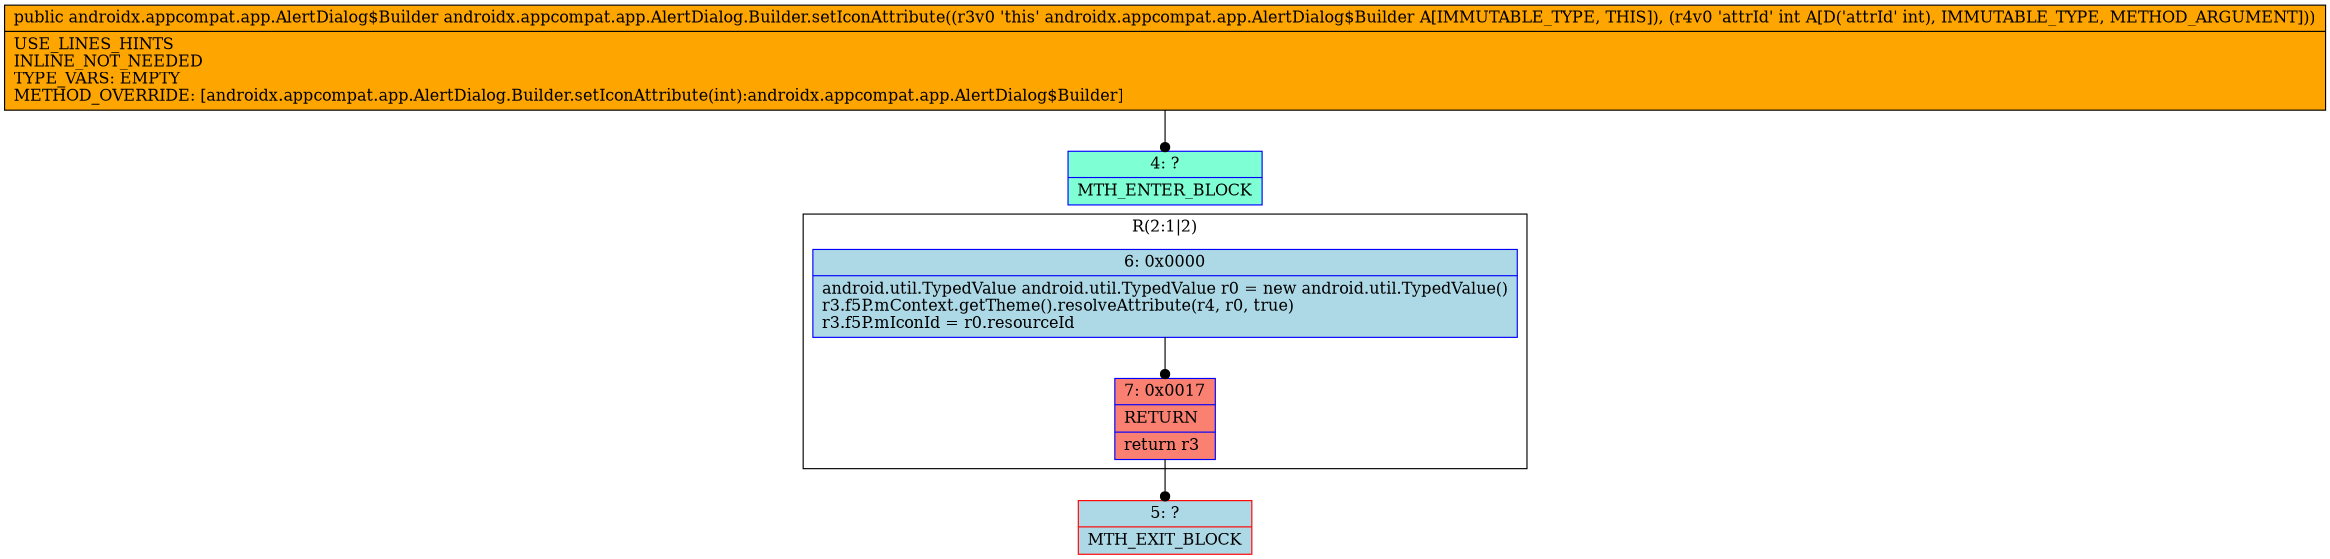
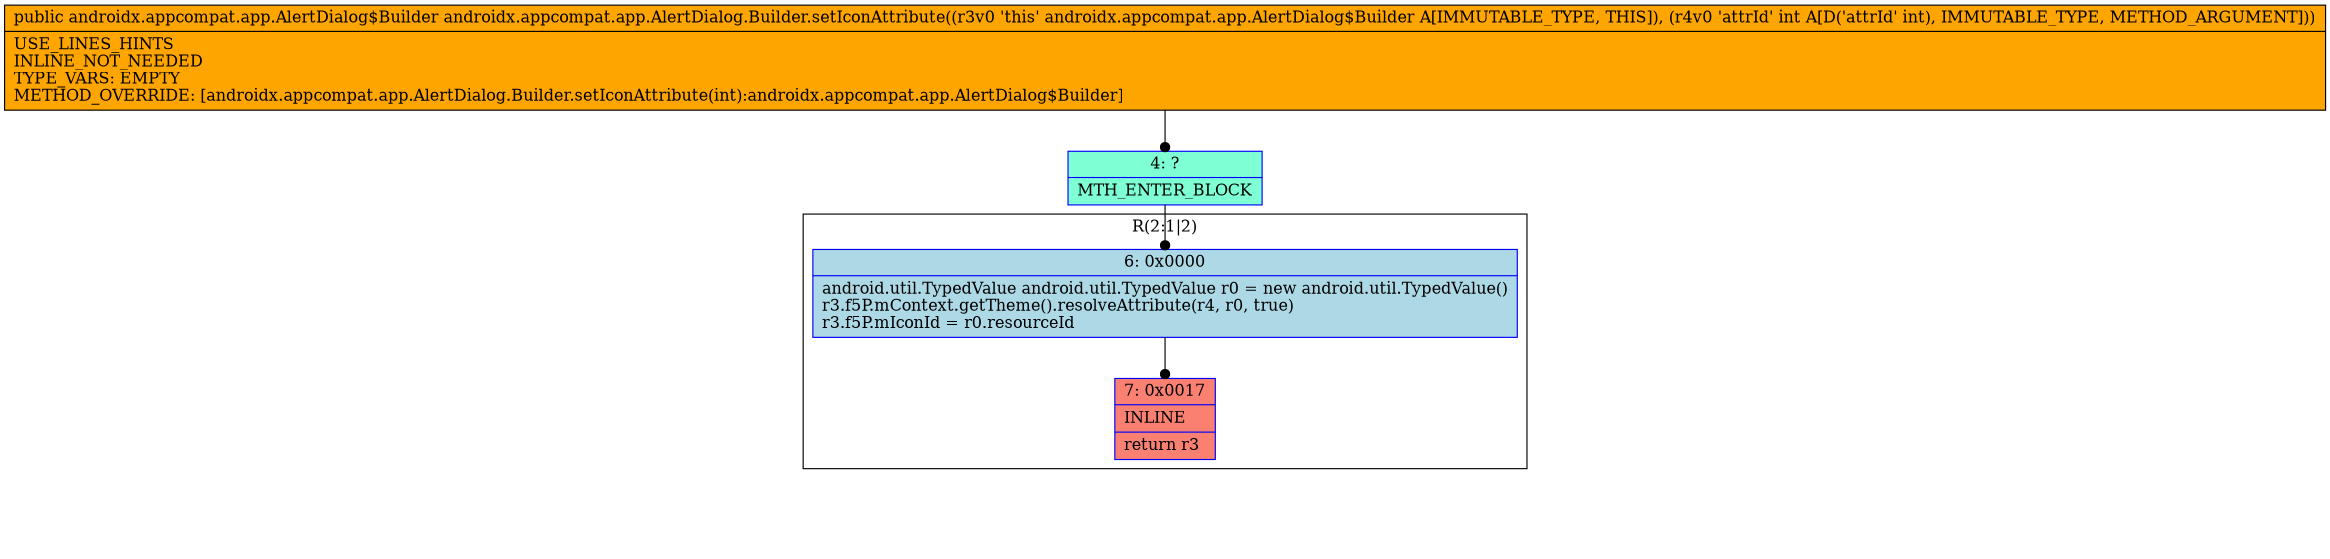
edge "4: ?" -> "6: 0x0000": added
node "7: 0x0017": text "RETURN" -> "INLINE"
node "5: ?": removed
